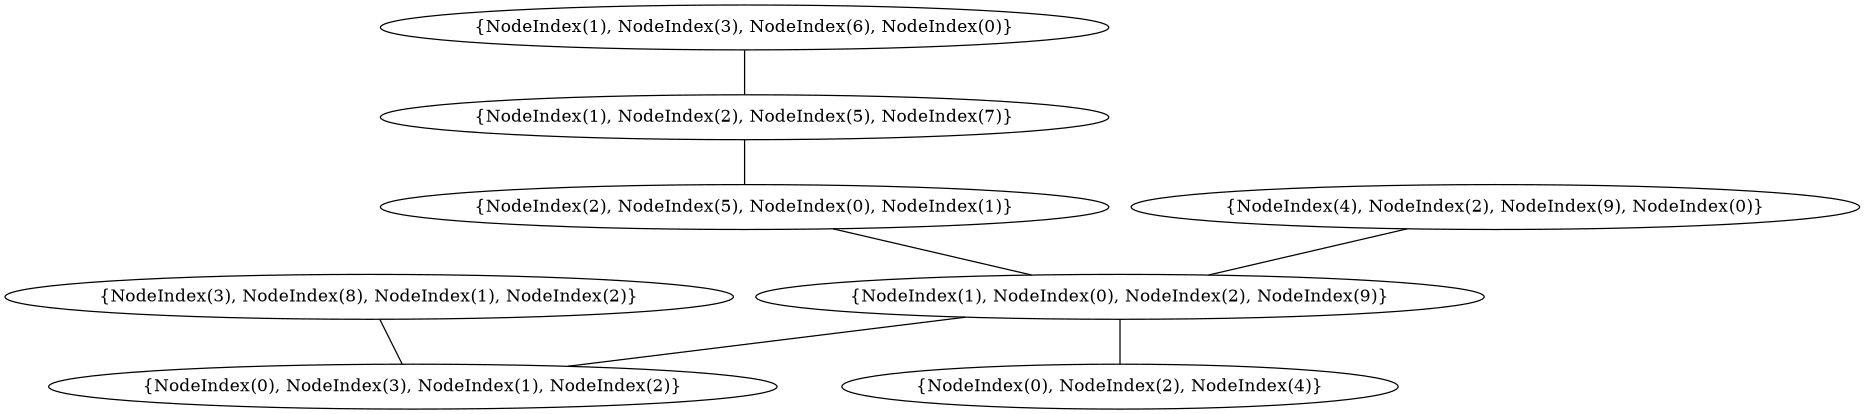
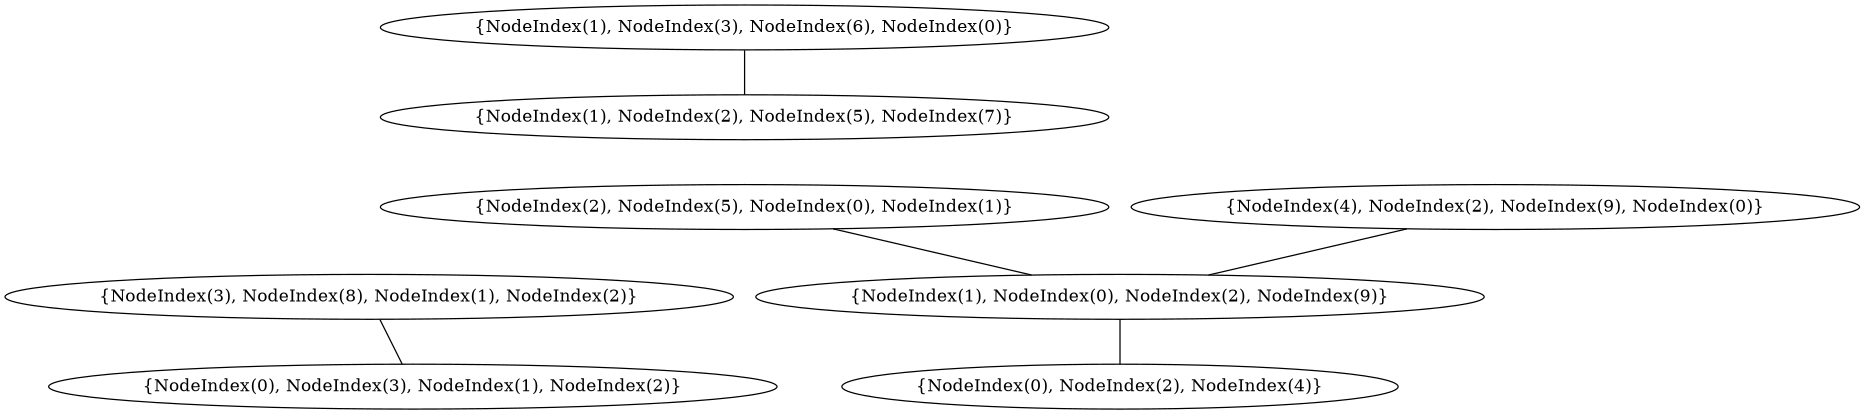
edge "{NodeIndex(1), NodeIndex(2), NodeIndex(5), NodeIndex(7)}" -- "{NodeIndex(2), NodeIndex(5), NodeIndex(0), NodeIndex(1)}": removed
edge "{NodeIndex(1), NodeIndex(0), NodeIndex(2), NodeIndex(9)}" -- "{NodeIndex(0), NodeIndex(3), NodeIndex(1), NodeIndex(2)}": removed
